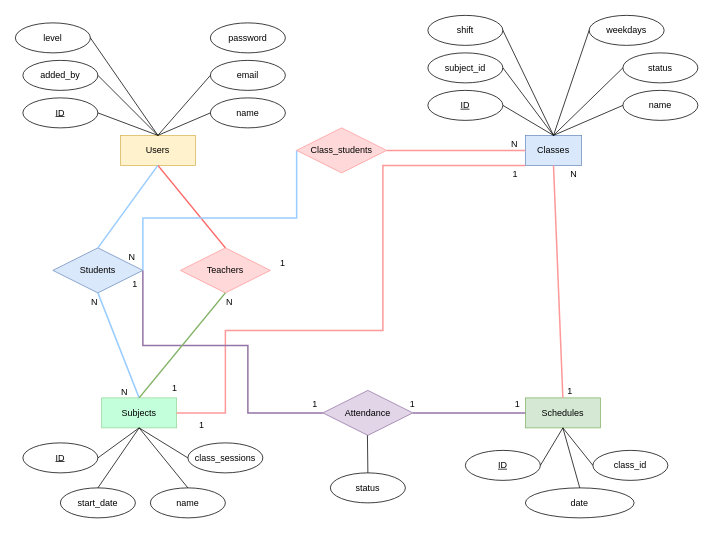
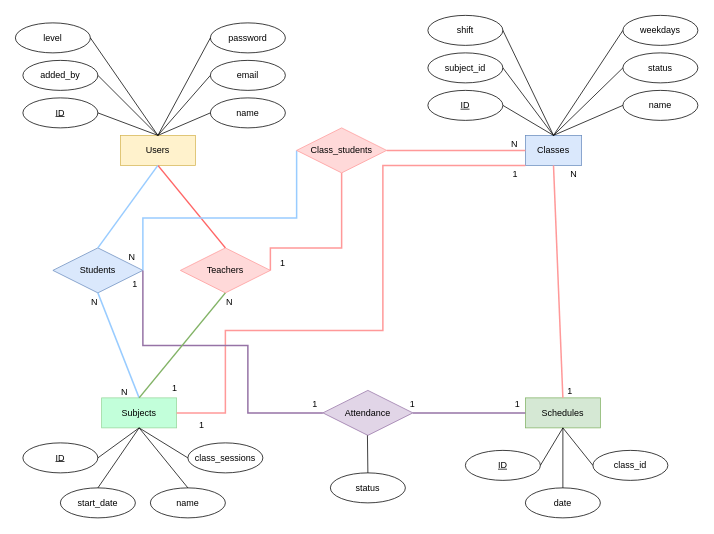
node "weekdays": moved (627, 30) -> (660, 30)
edge "password" -- "Users": added
edge "Class_students" -- "Teachers": added
node "date": size 109x30 -> 75x30
